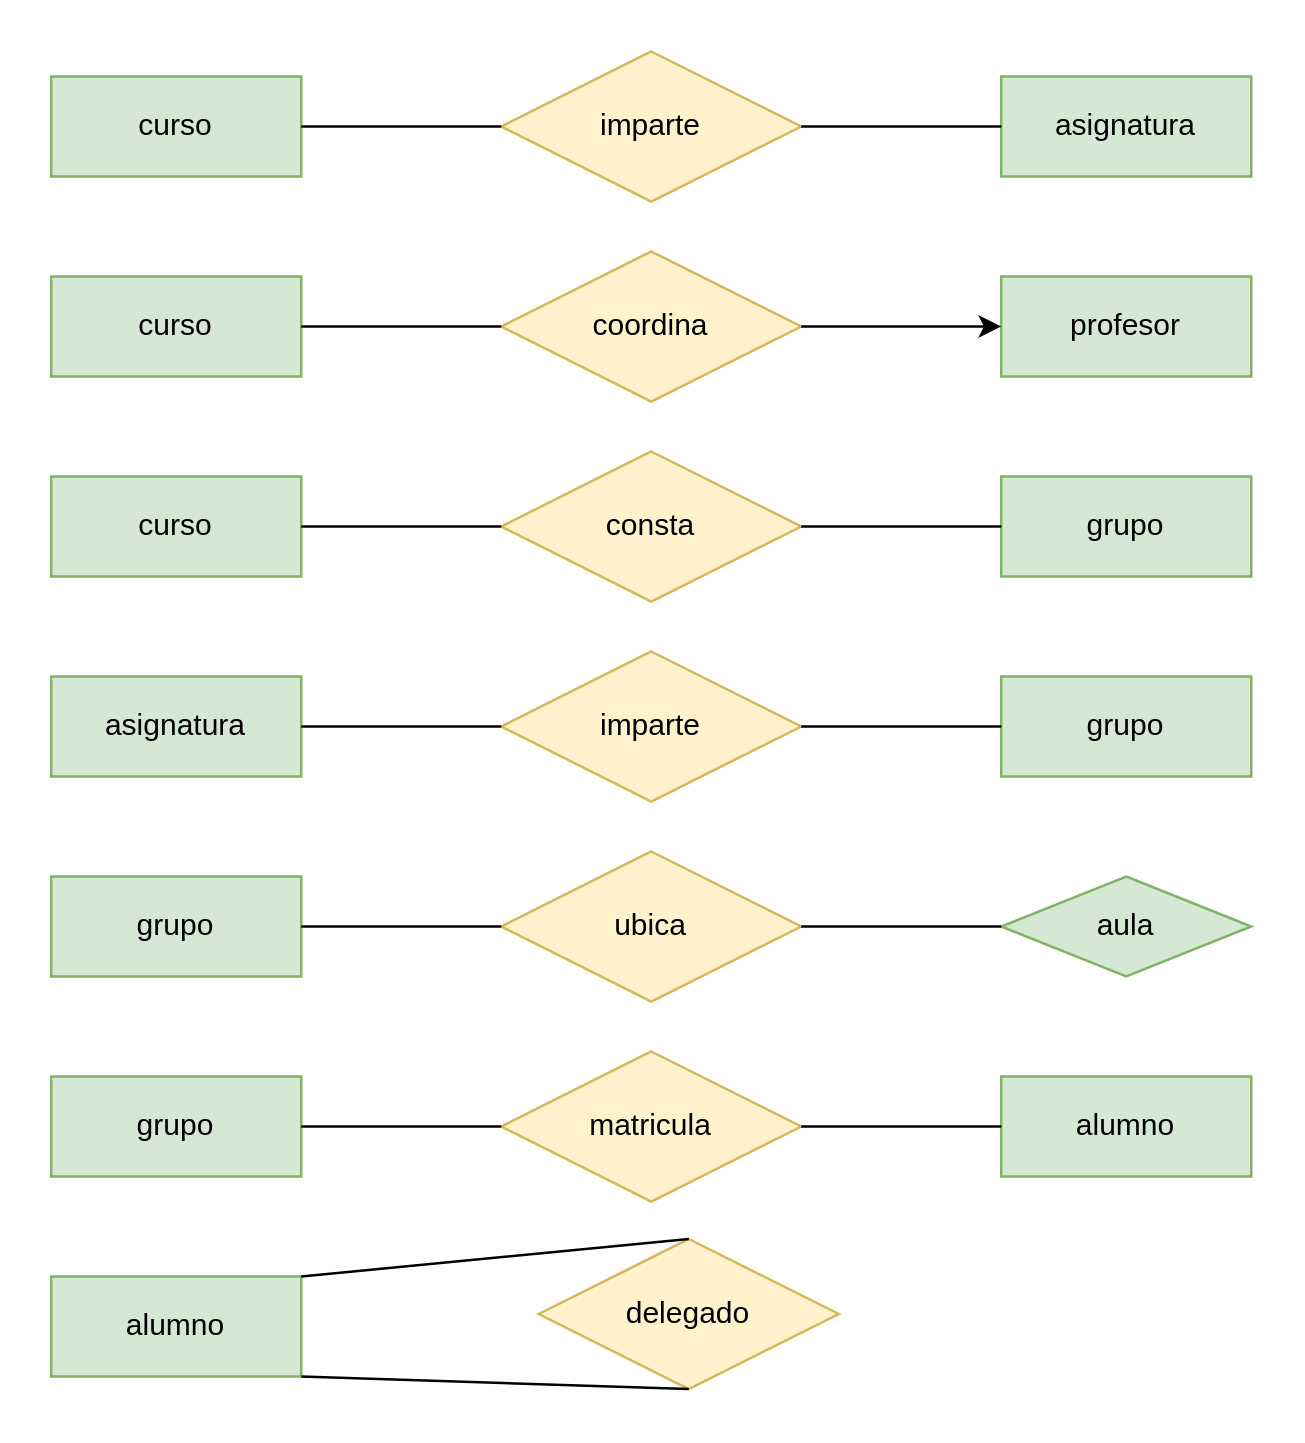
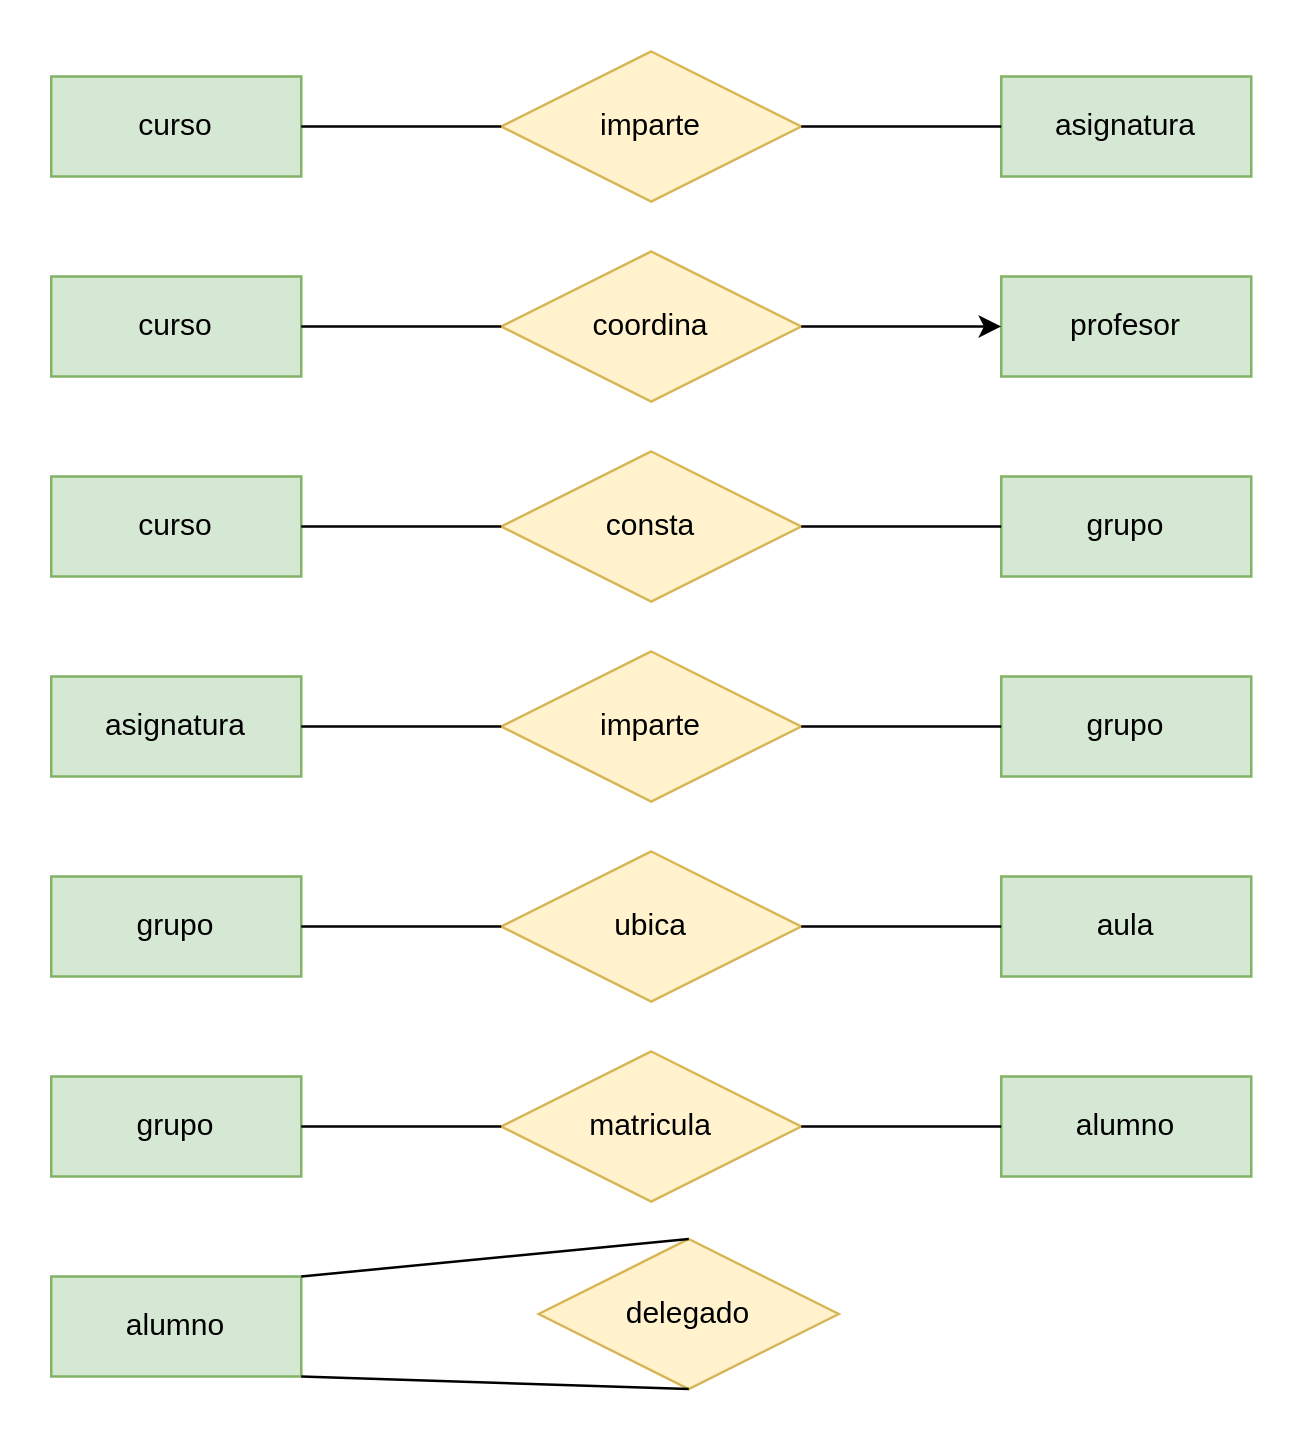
node "aula": shape diamond -> rectangle
